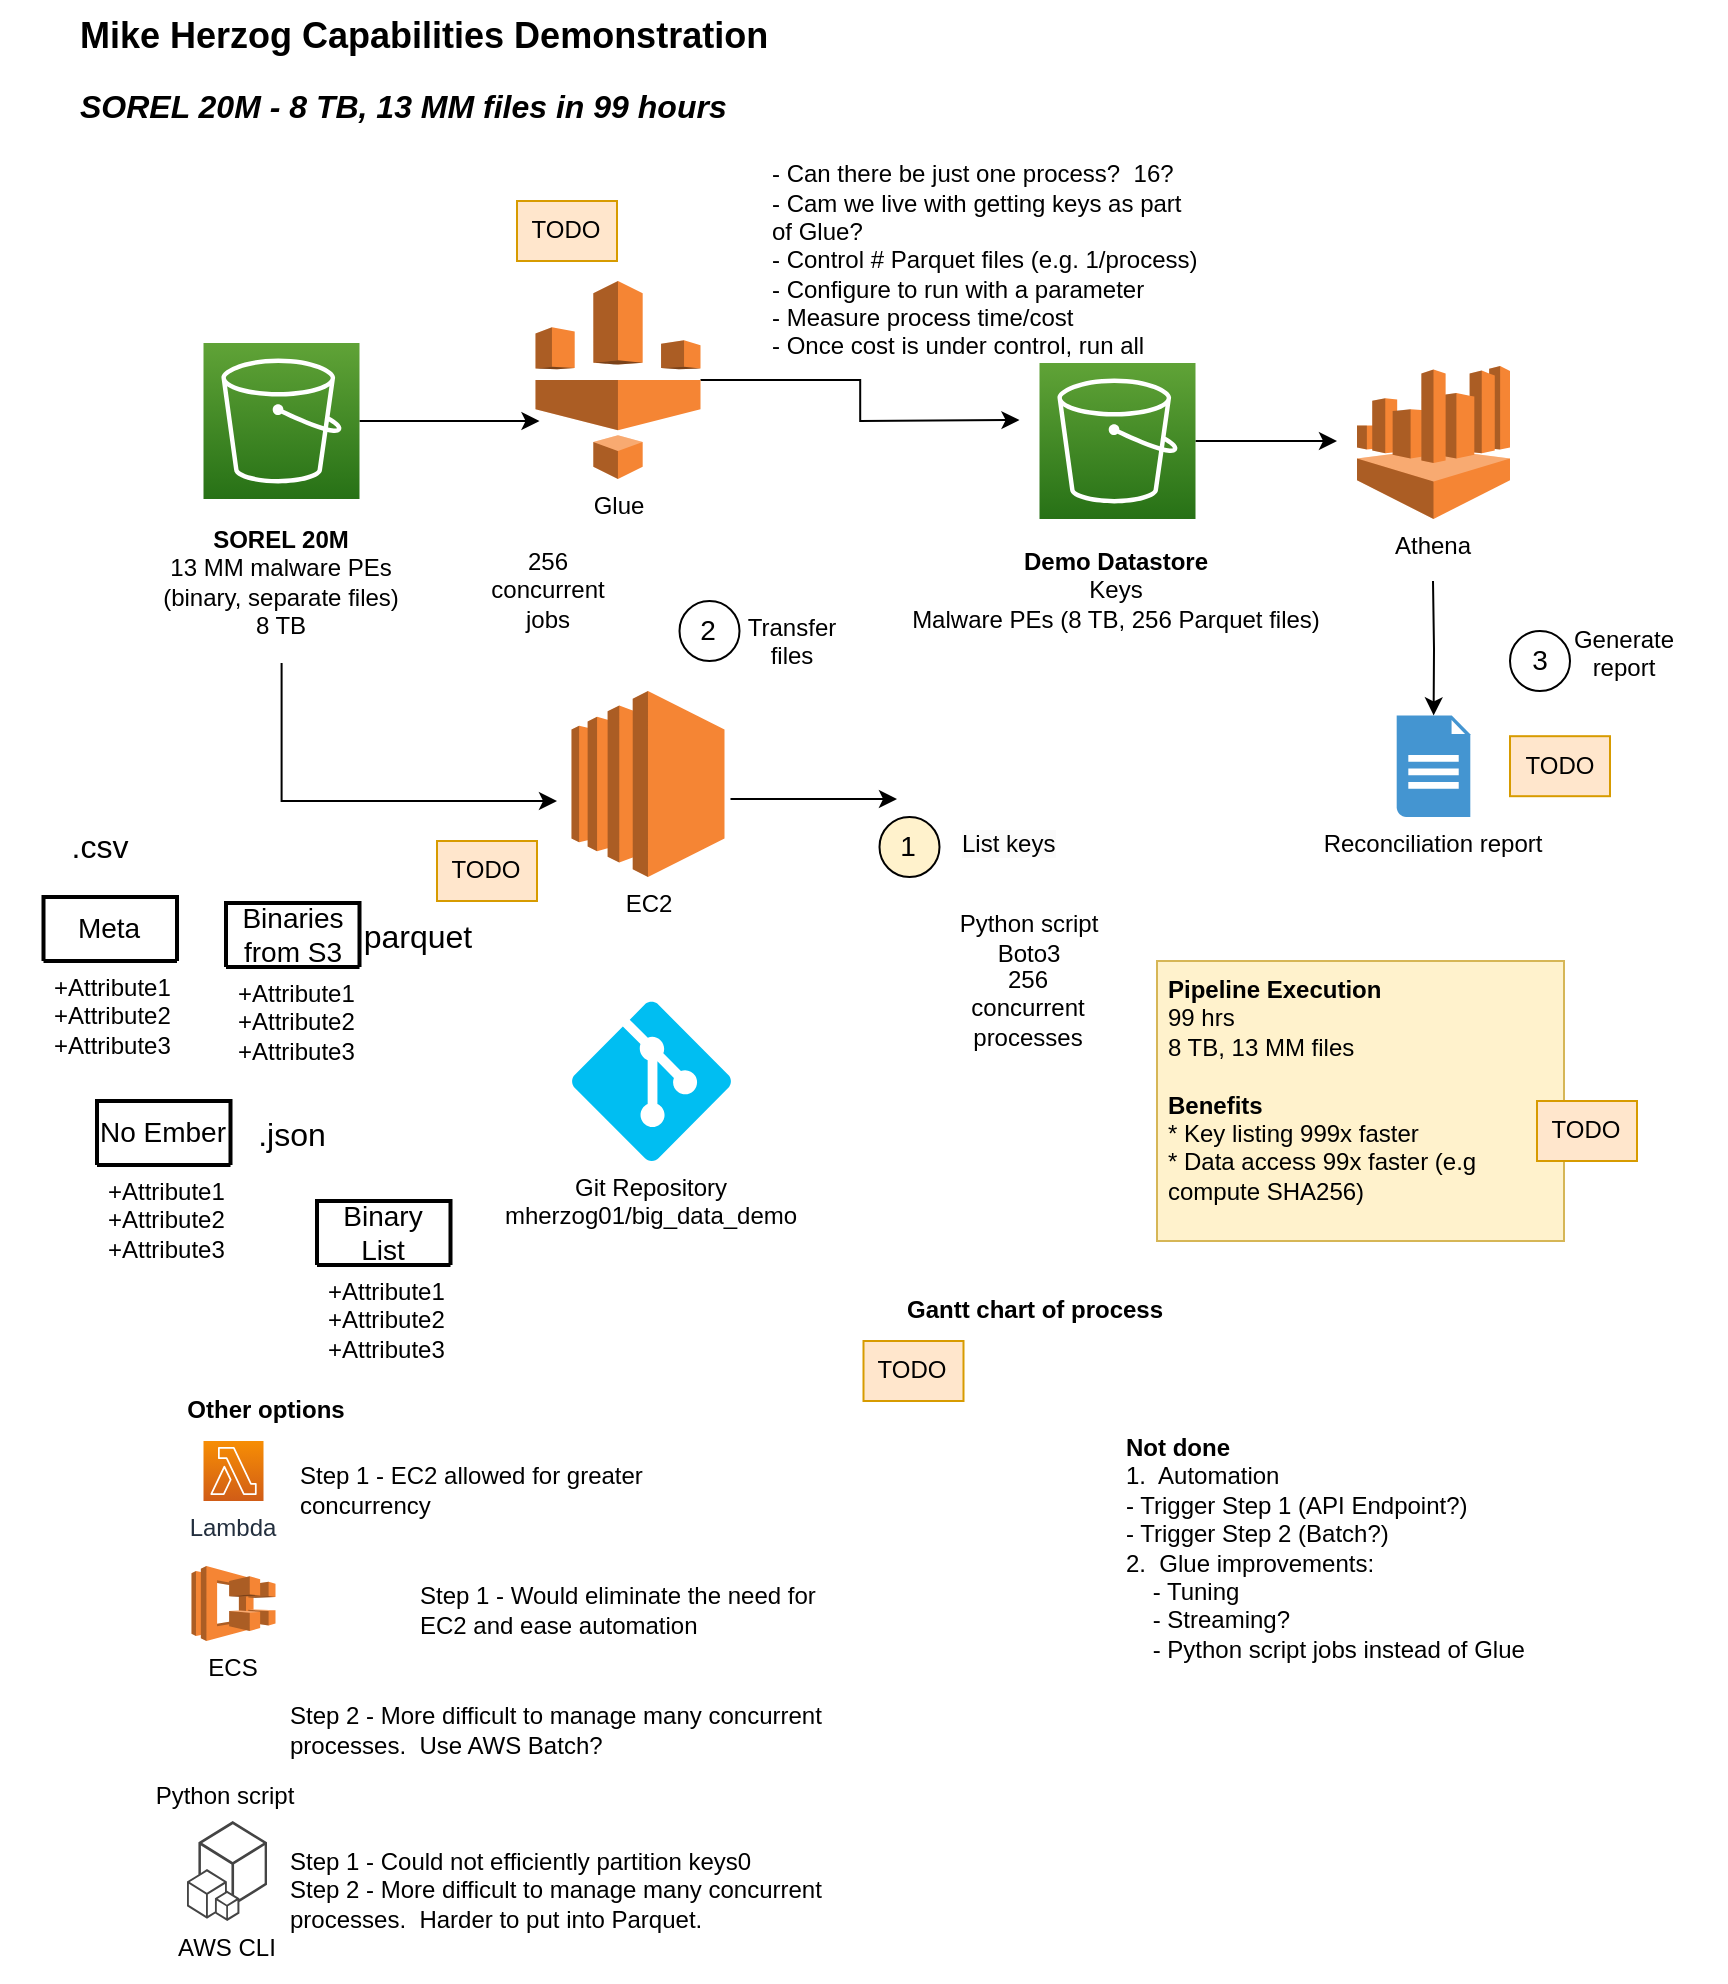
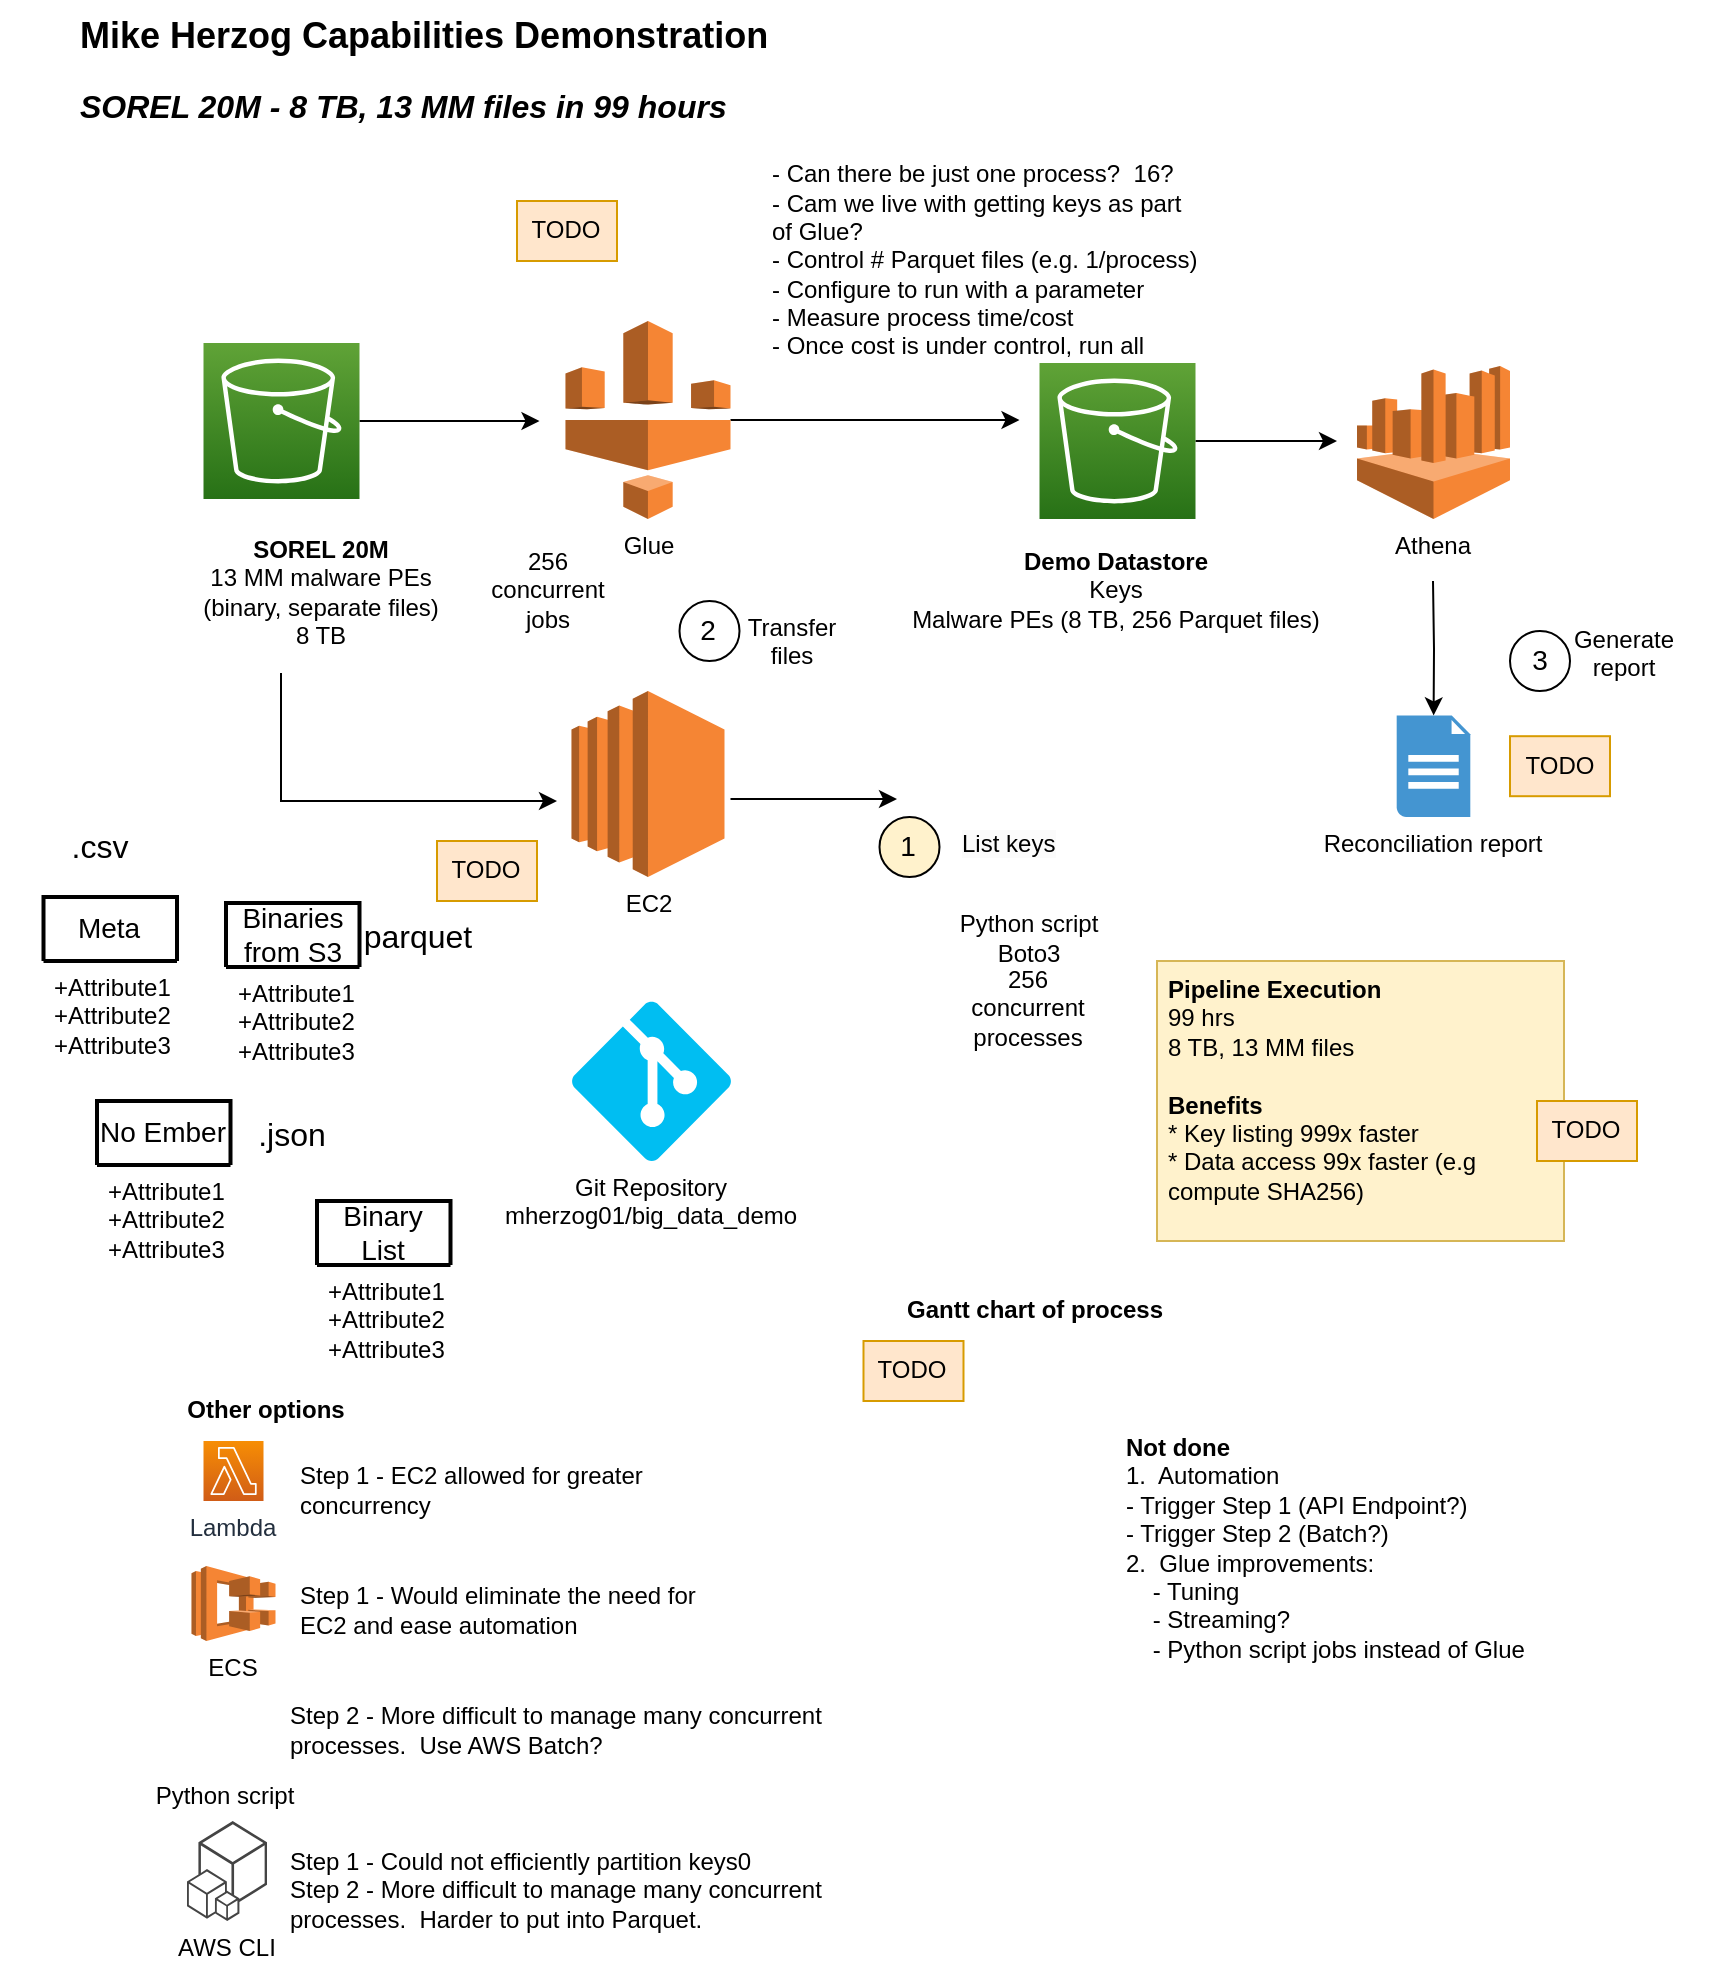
node "Glue": moved (618, 380) -> (648, 420)
node "SOREL 20M 13 MM malware PEs (binary, separate files) 8 TB": moved (282, 583) -> (322, 593)
node "Step 1 - Would eliminate the need for EC2 and ease automation": moved (627, 1611) -> (507, 1611)
